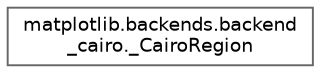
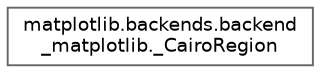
node "matplotlib.backends.backend _cairo._CairoRegion": label "matplotlib.backends.backend _cairo._CairoRegion" -> "matplotlib.backends.backend _matplotlib._CairoRegion"
